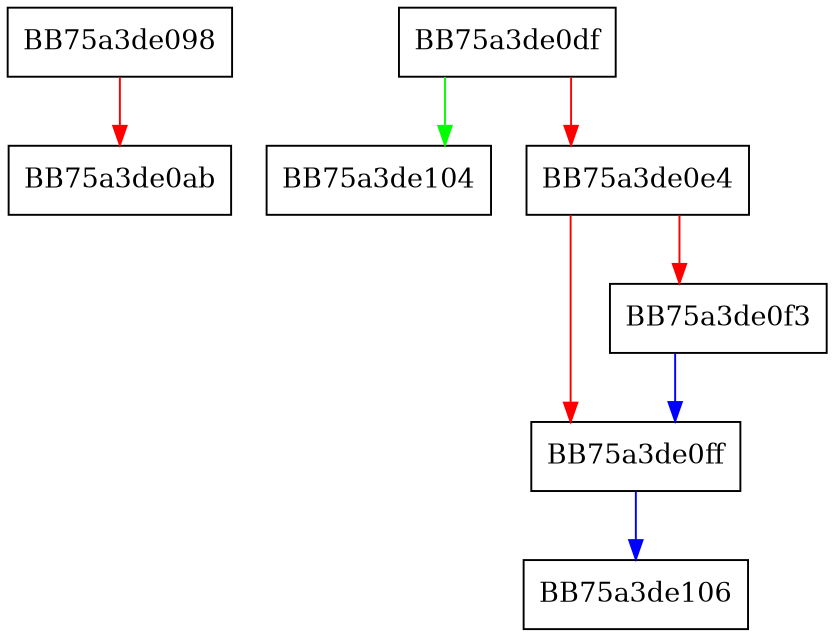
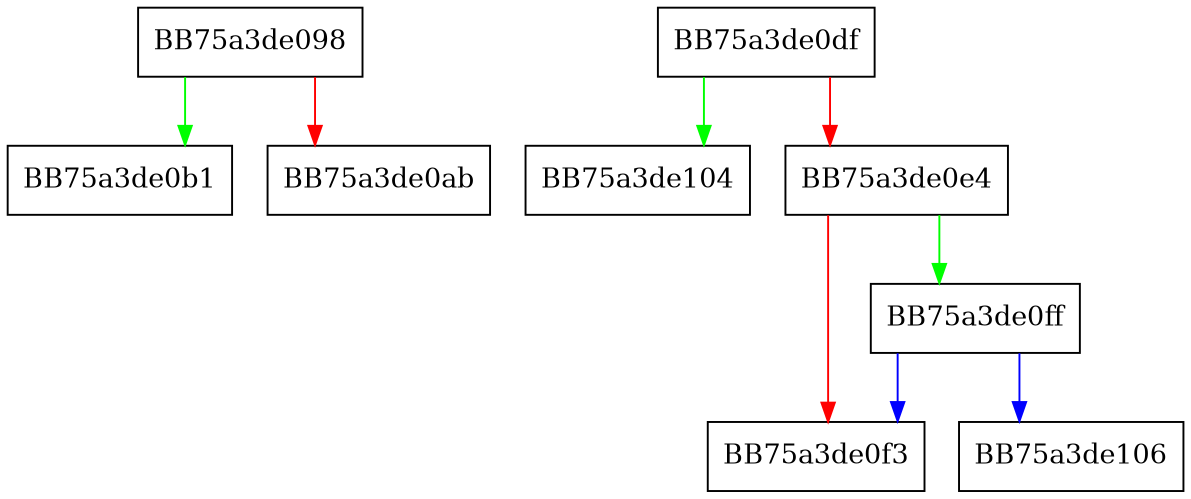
node "BB75a3de0b1": added
edge "BB75a3de0e4" -> "BB75a3de0ff": color red -> green
edge "BB75a3de0f3" -> "BB75a3de0ff": reversed
